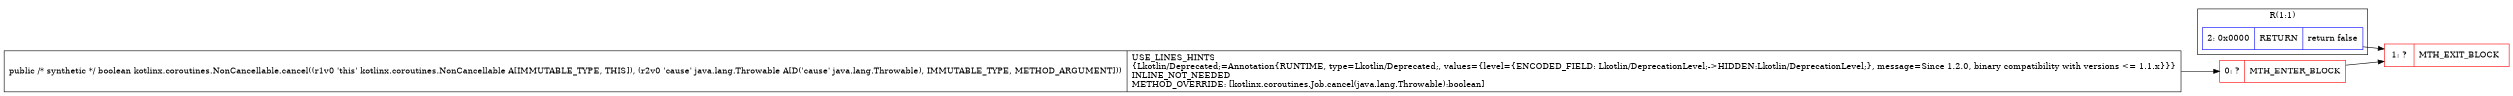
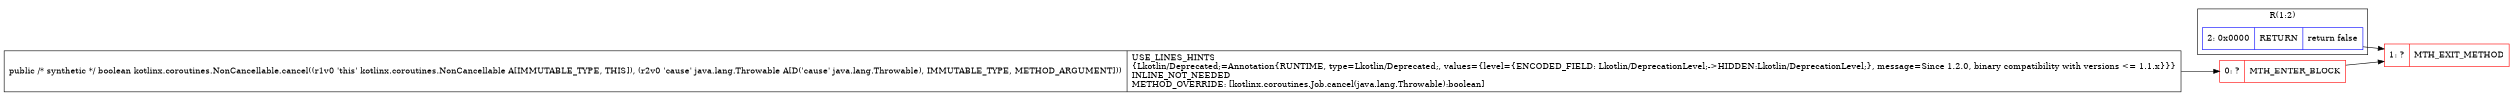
cluster "R(1:1)": label "R(1:1)" -> "R(1:2)"
node "1: ?": text "MTH_EXIT_BLOCK" -> "MTH_EXIT_METHOD"
